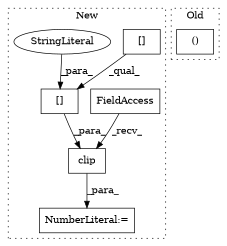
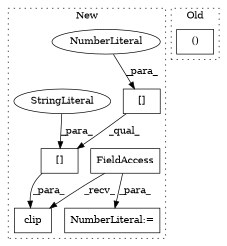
node "NumberLiteral": added
edge "clip" -> "NumberLiteral:=": now "FieldAccess" -> "NumberLiteral:="
